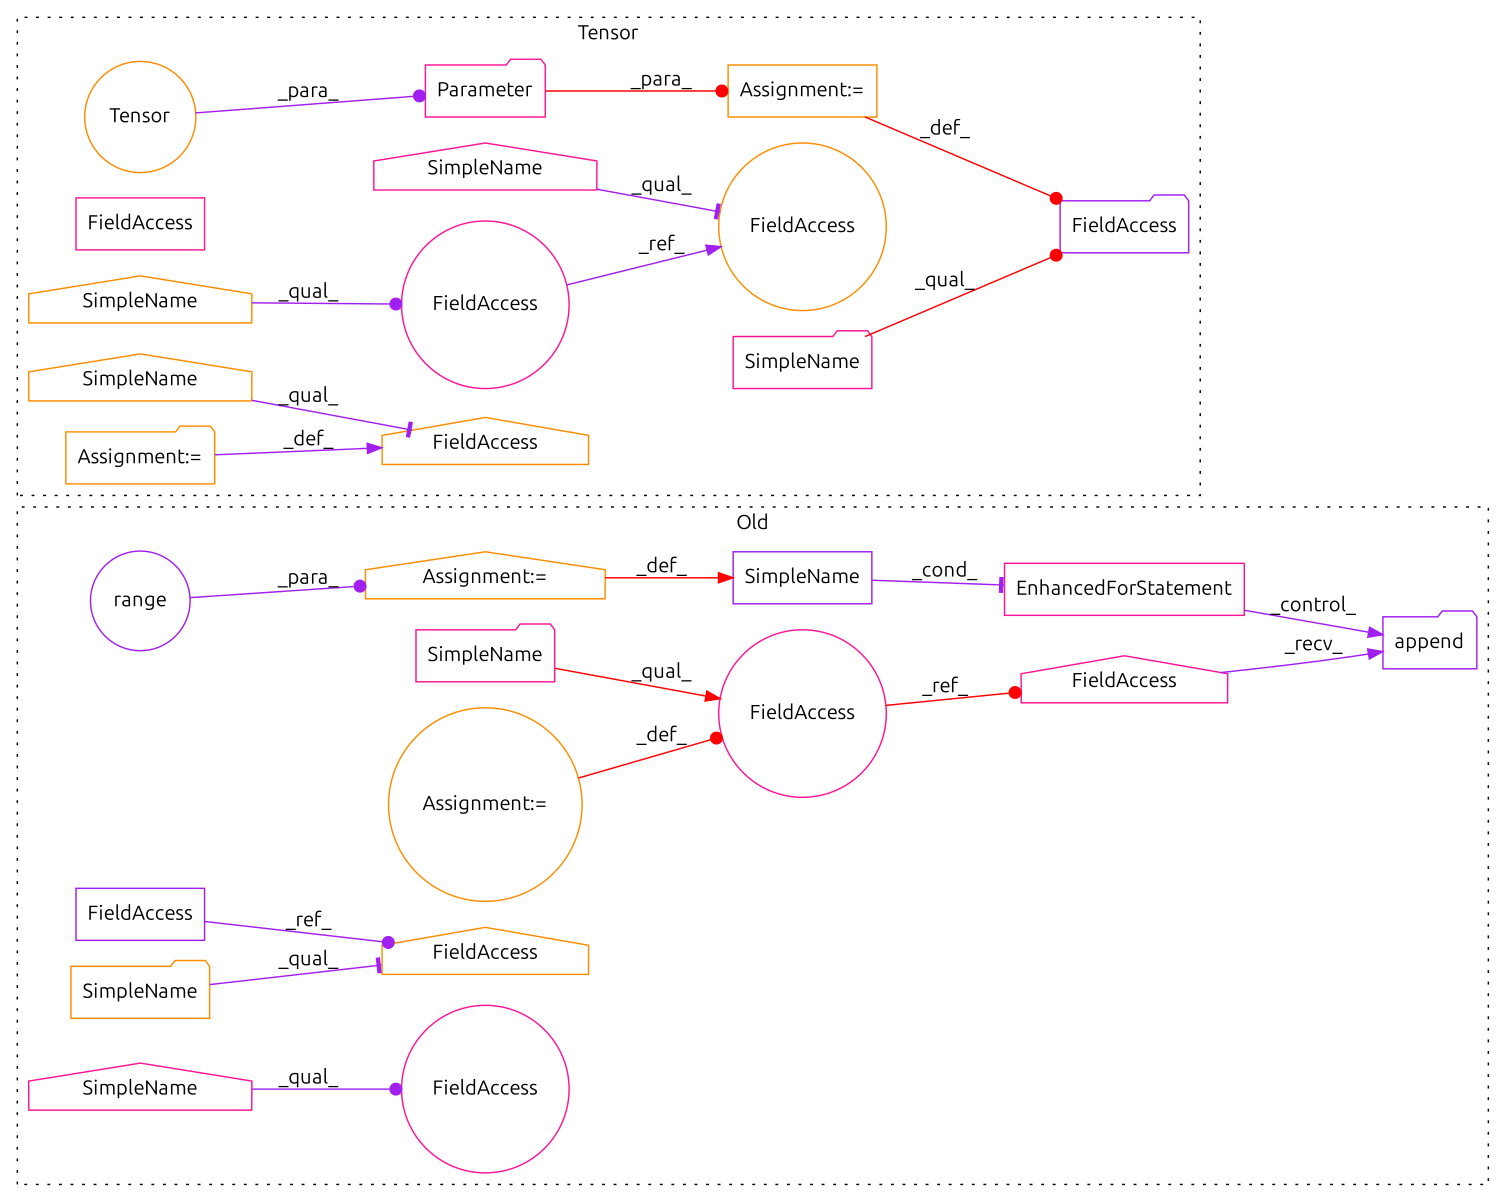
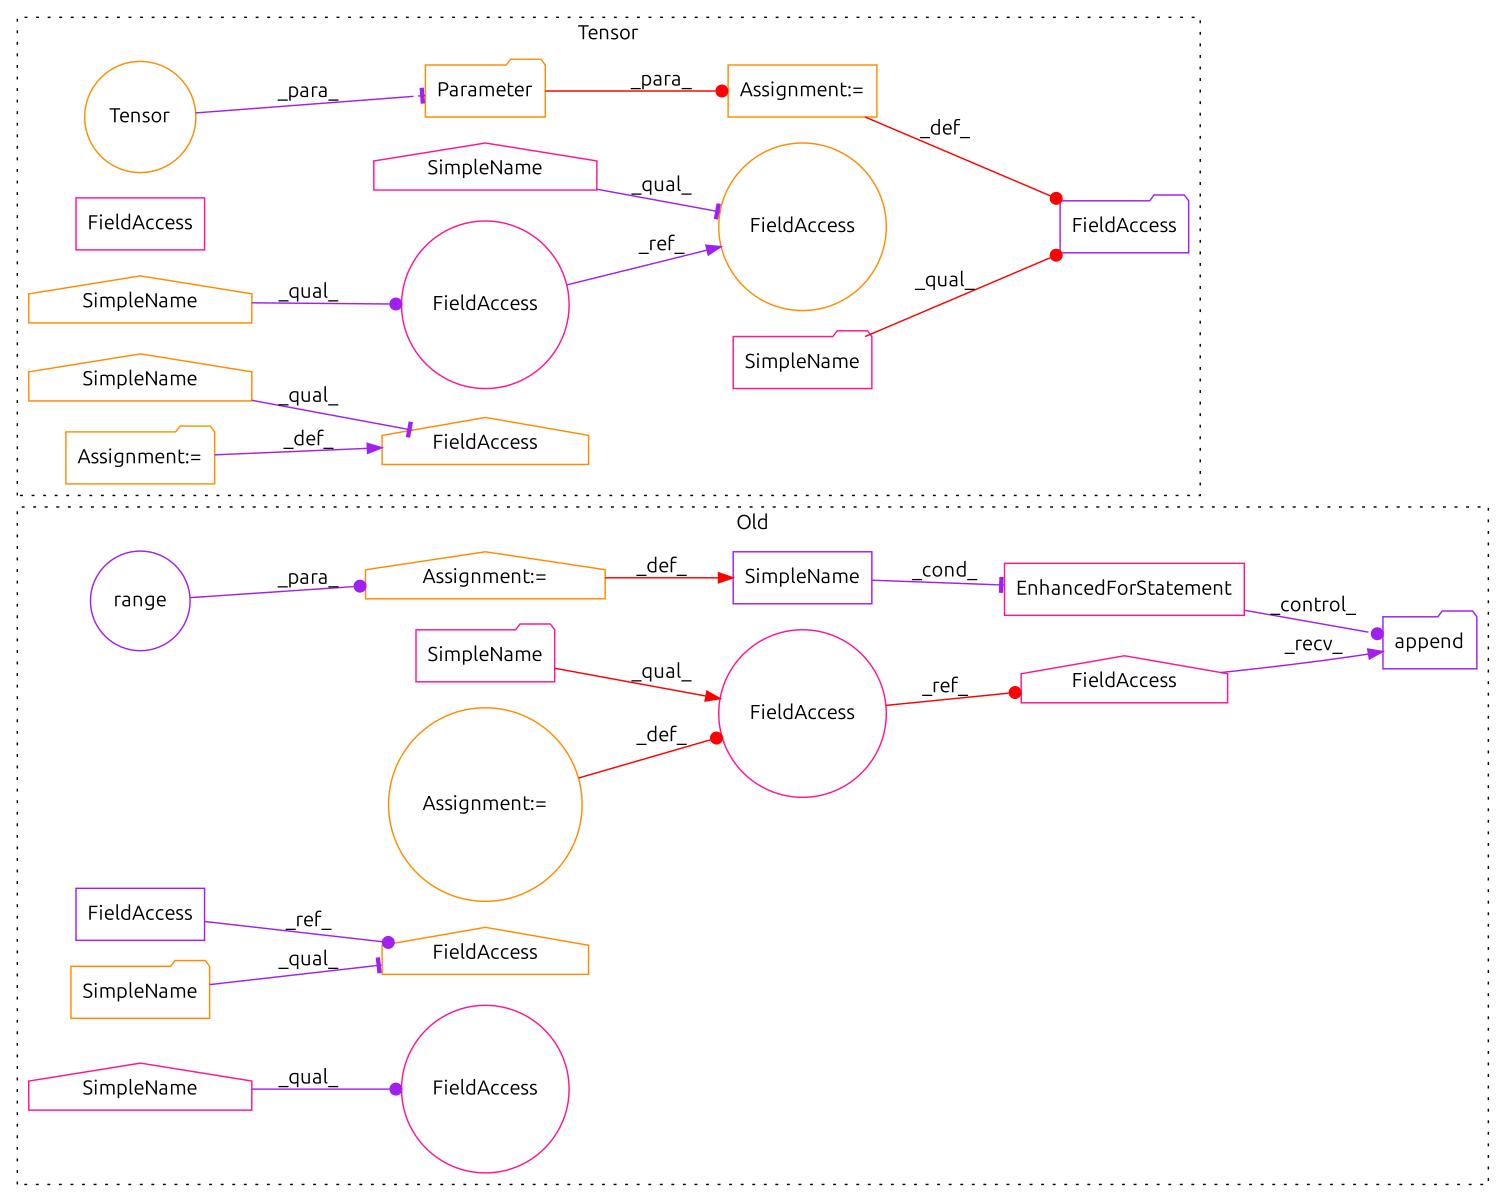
node "Parameter": color deeppink -> darkorange
edge "Tensor" -> "Parameter": arrowhead dot -> tee
edge "EnhancedForStatement" -> "append": arrowhead normal -> dot
